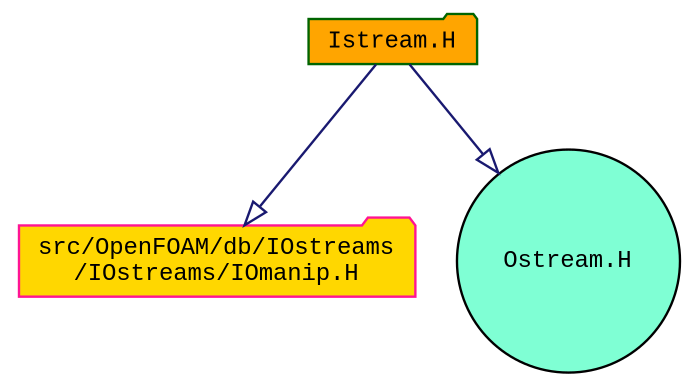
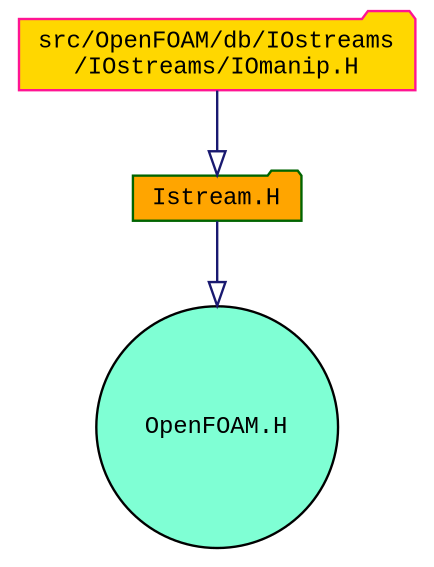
edge "Istream.H" -> "src/OpenFOAM/db/IOstreams /IOstreams/IOmanip.H": reversed
node "Ostream.H": label "Ostream.H" -> "OpenFOAM.H"
